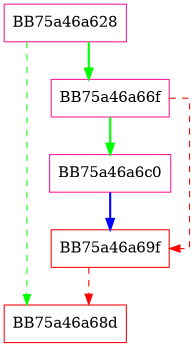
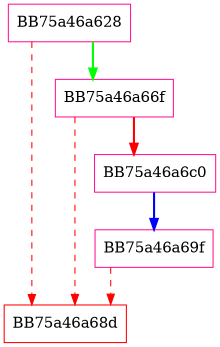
edge "BB75a46a66f" -> "BB75a46a6c0": color green -> red
edge "BB75a46a628" -> "BB75a46a68d": color green -> red
edge "BB75a46a66f" -> "BB75a46a69f": now "BB75a46a66f" -> "BB75a46a68d"
node "BB75a46a69f": color red -> deeppink
